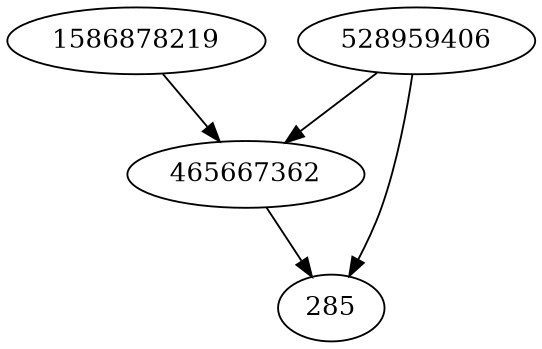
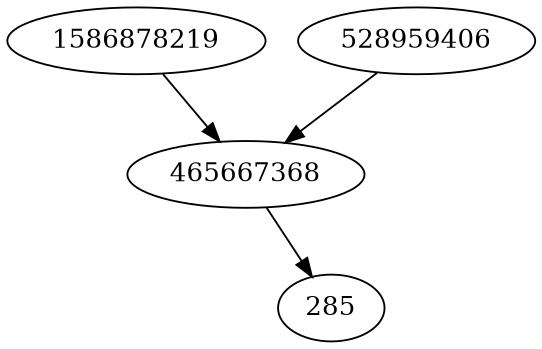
edge "528959406" -> "285": removed
node "465667362": label "465667362" -> "465667368"
